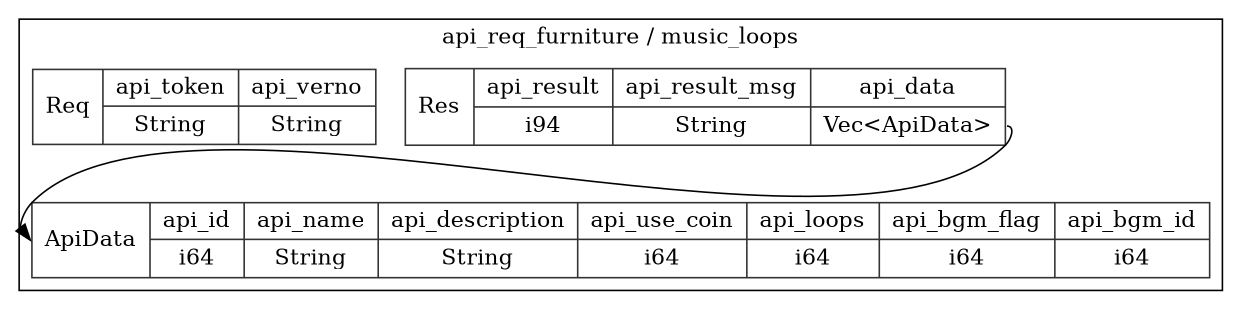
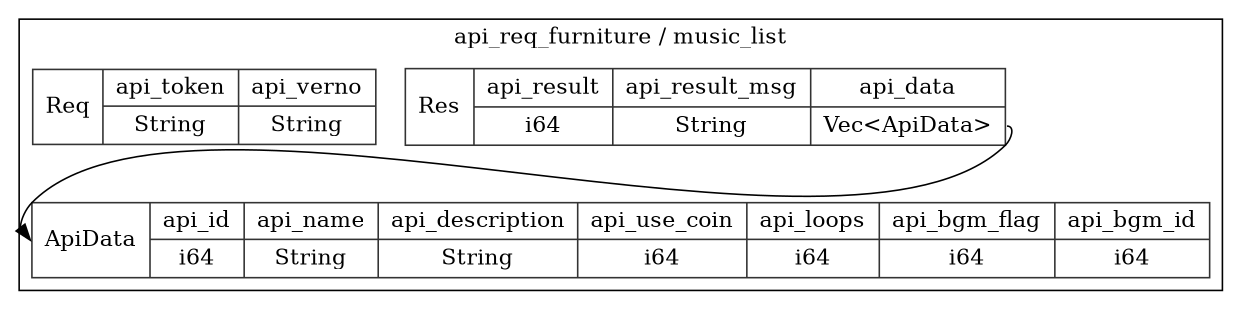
cluster "api_req_furniture / music_loops": label "api_req_furniture / music_loops" -> "api_req_furniture / music_list"
node "Res": text "i94" -> "i64"
